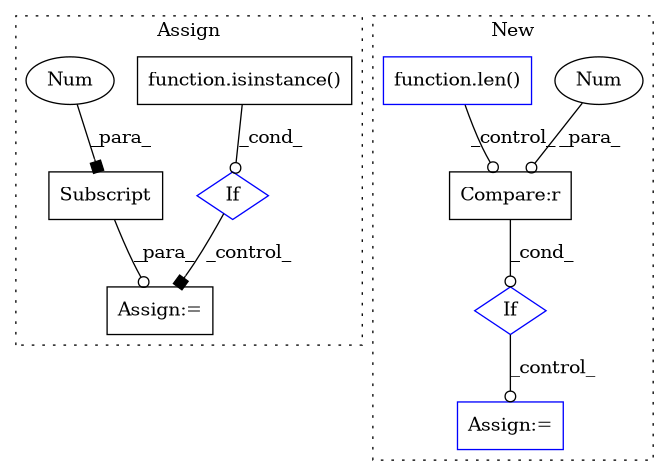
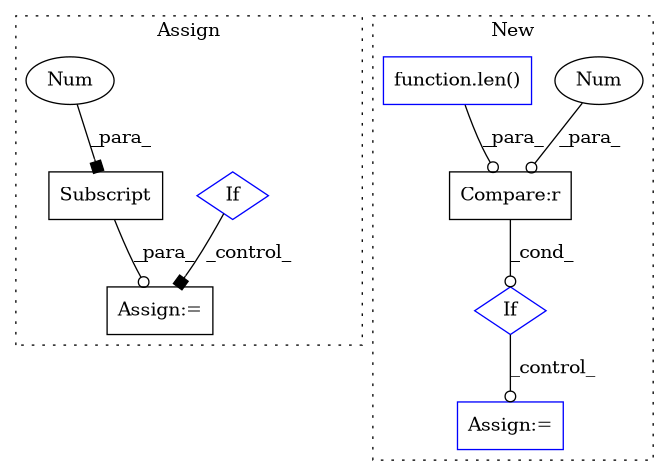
node "function.isinstance()": removed
edge "function.len()" -> "Compare:r": label "_control_" -> "_para_"
